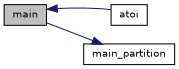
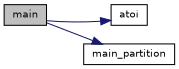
edge "atoi" -> "main": reversed
